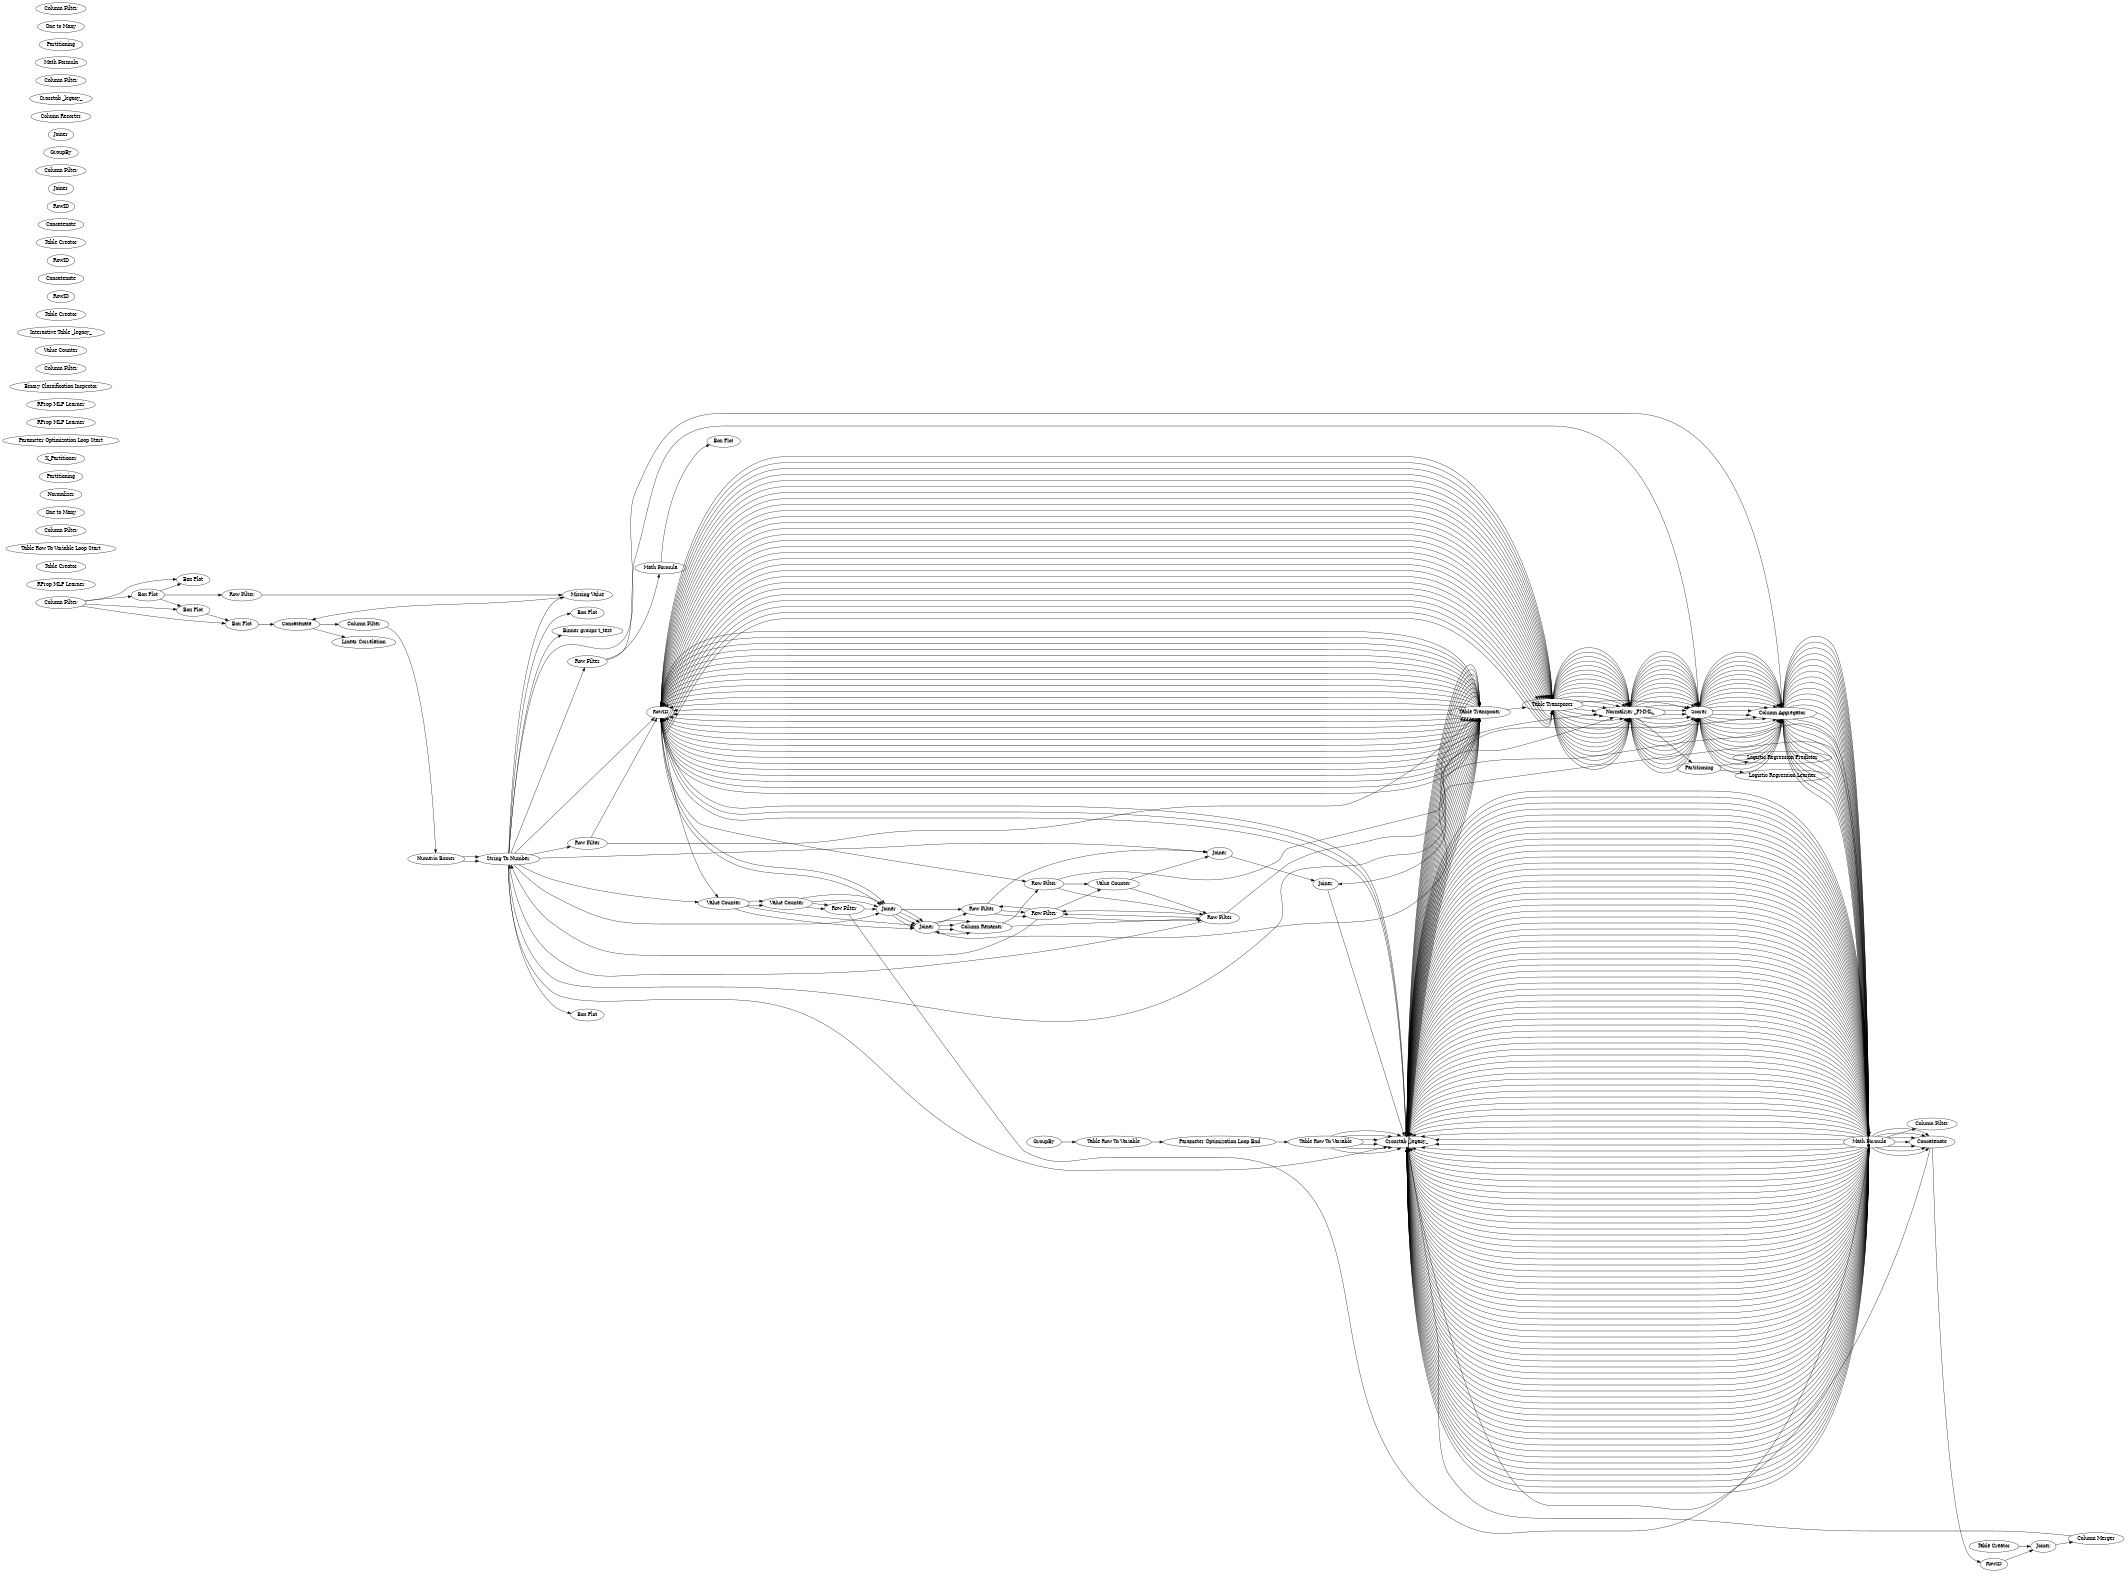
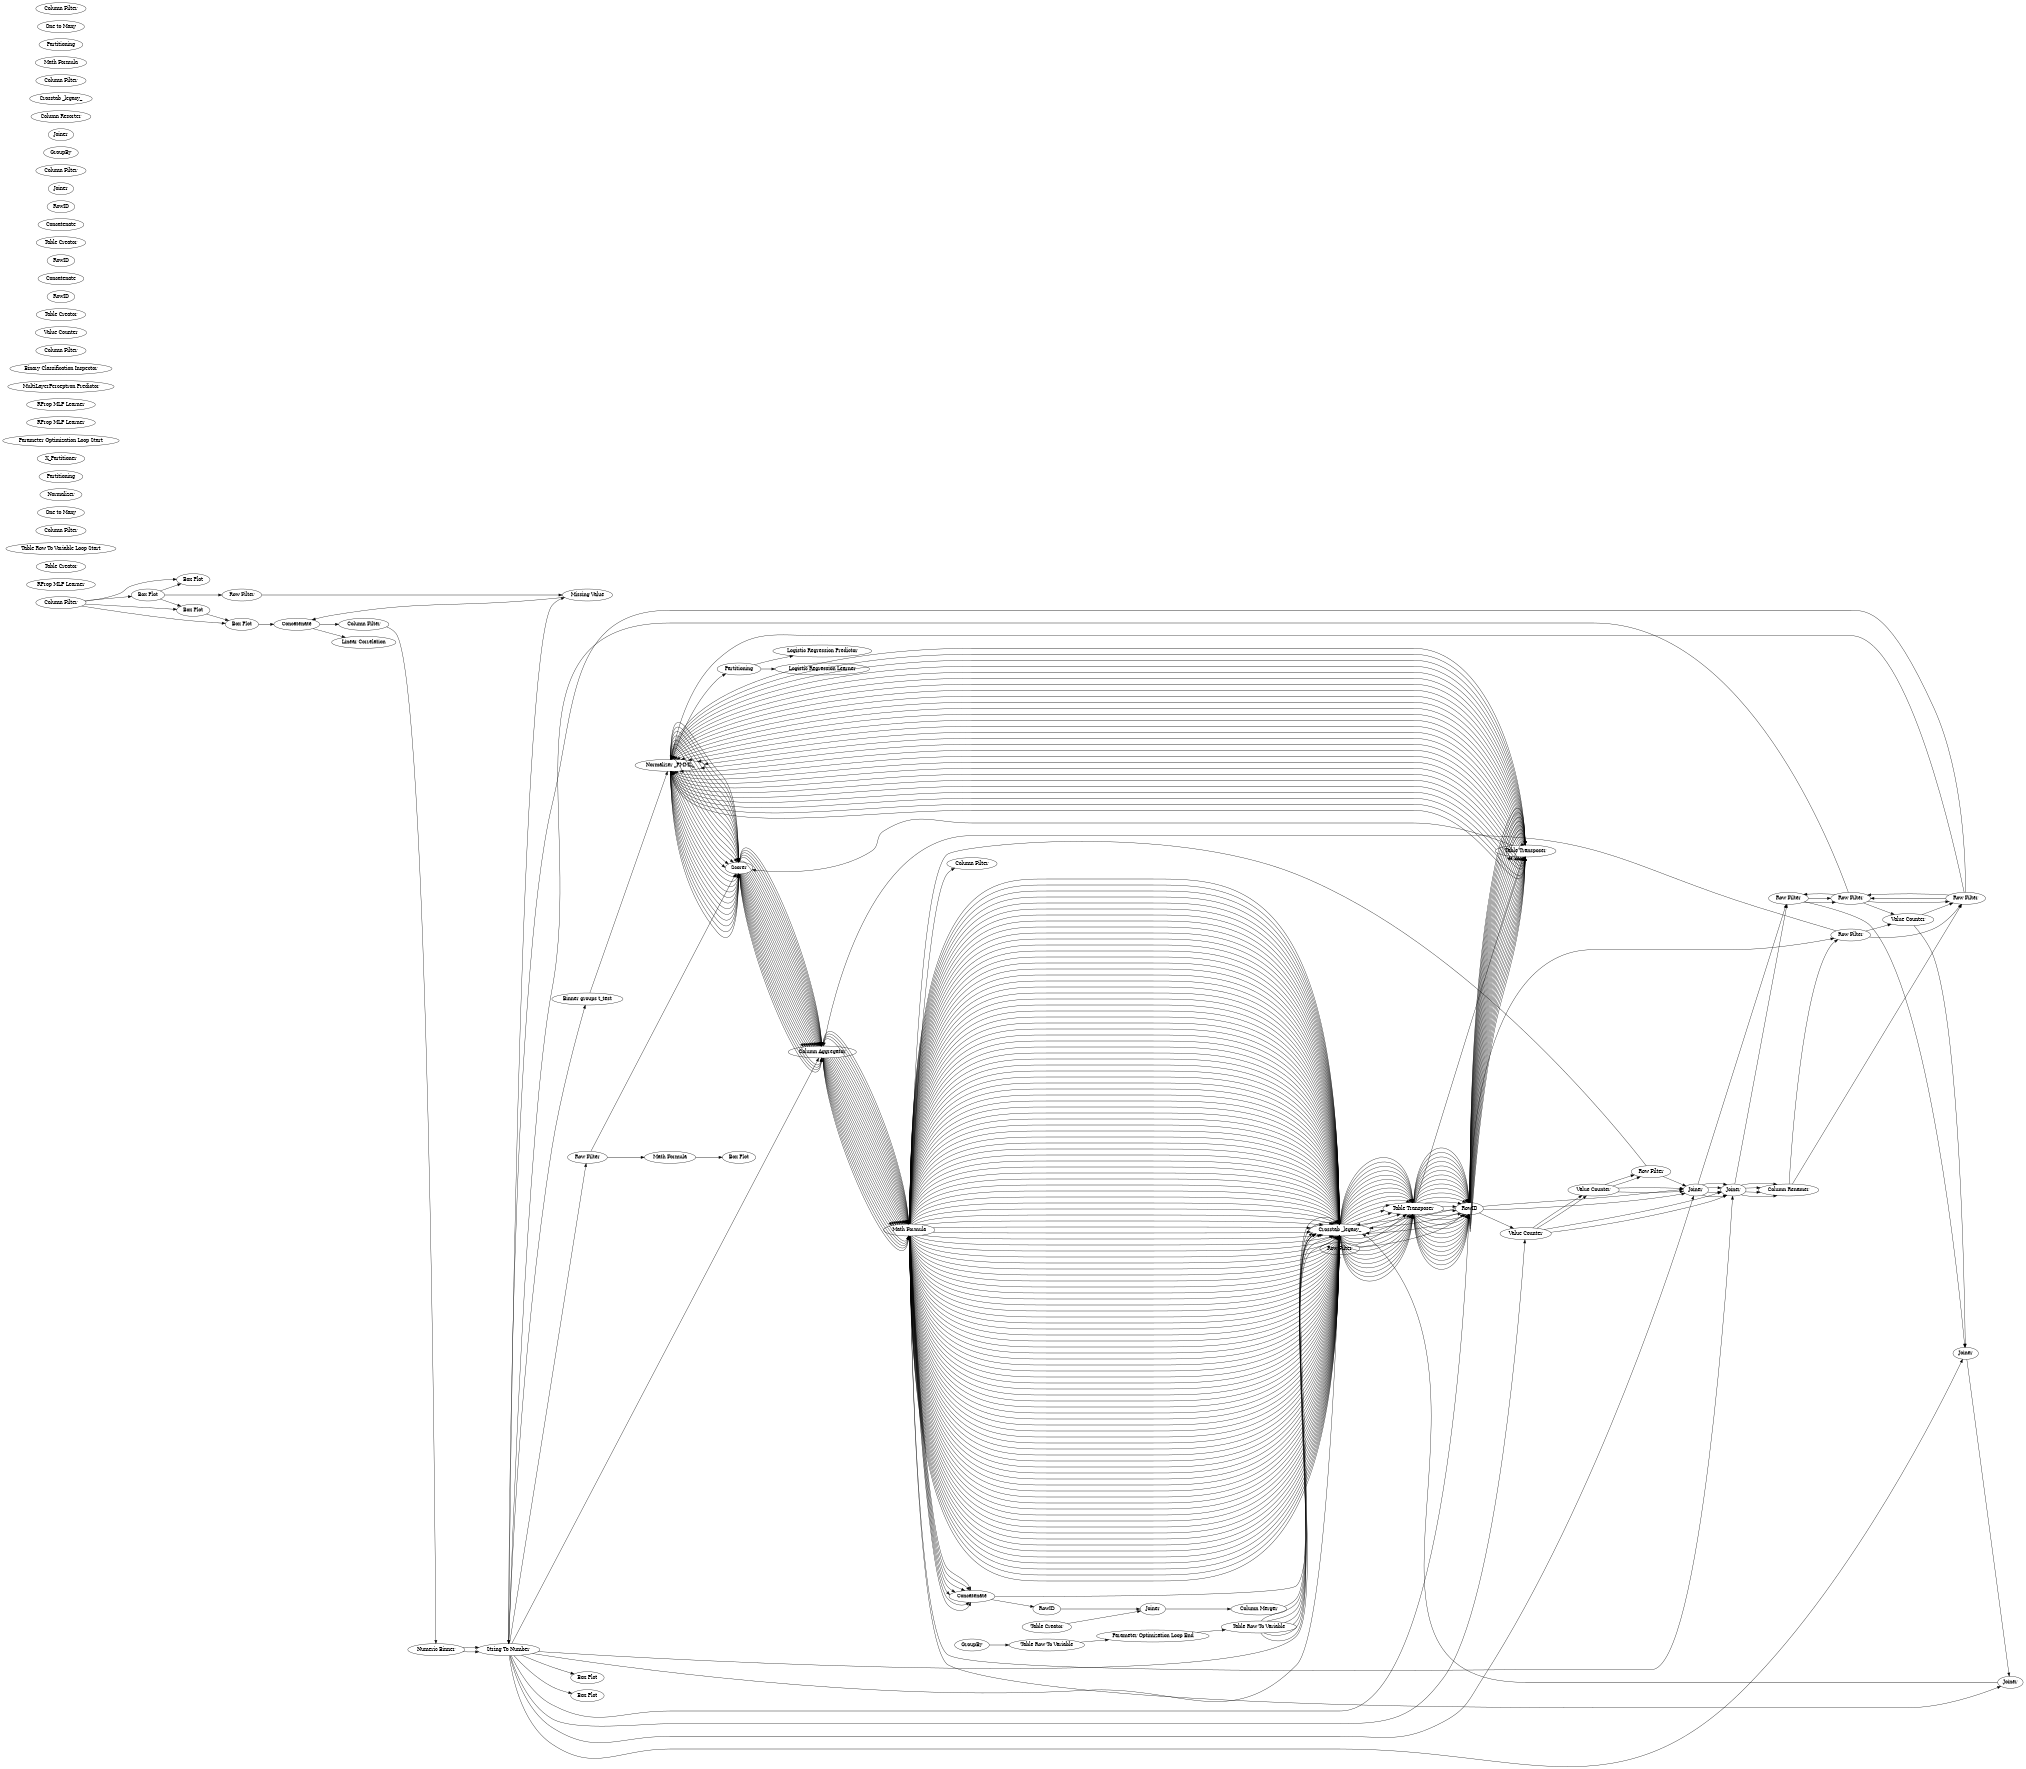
node "Interactive Table _legacy_": removed
node "MultiLayerPerceptron Predictor": added
edge "String To Number" -> "Normalizer _PMML_": now "Binner groups t_test" -> "Normalizer _PMML_"
